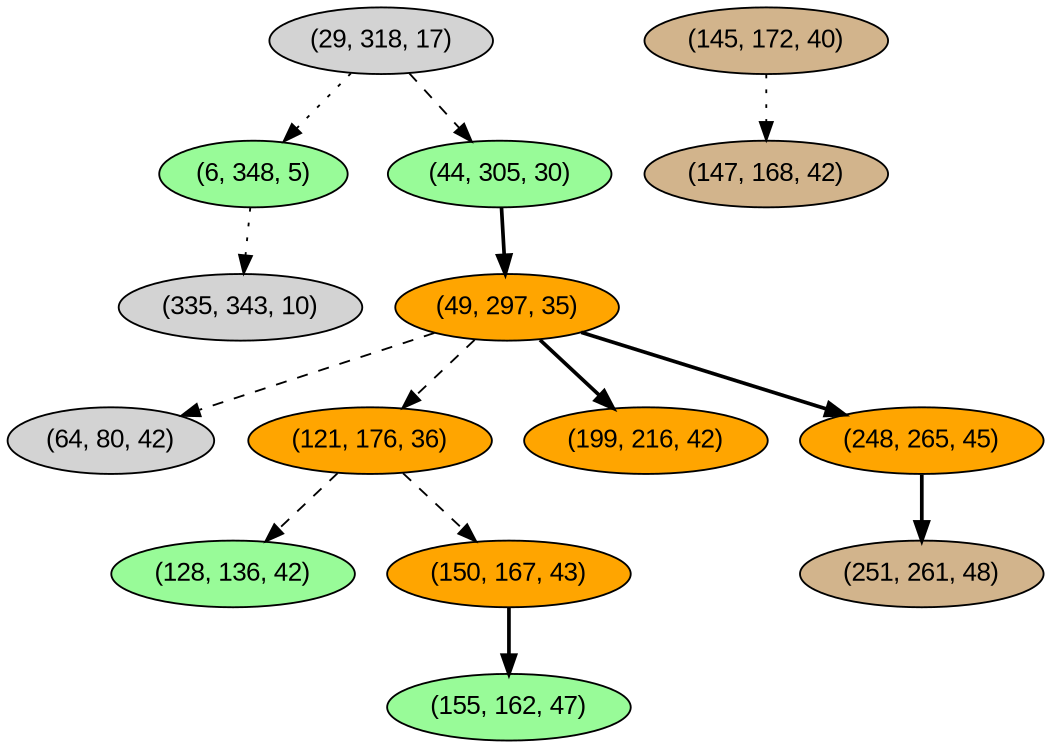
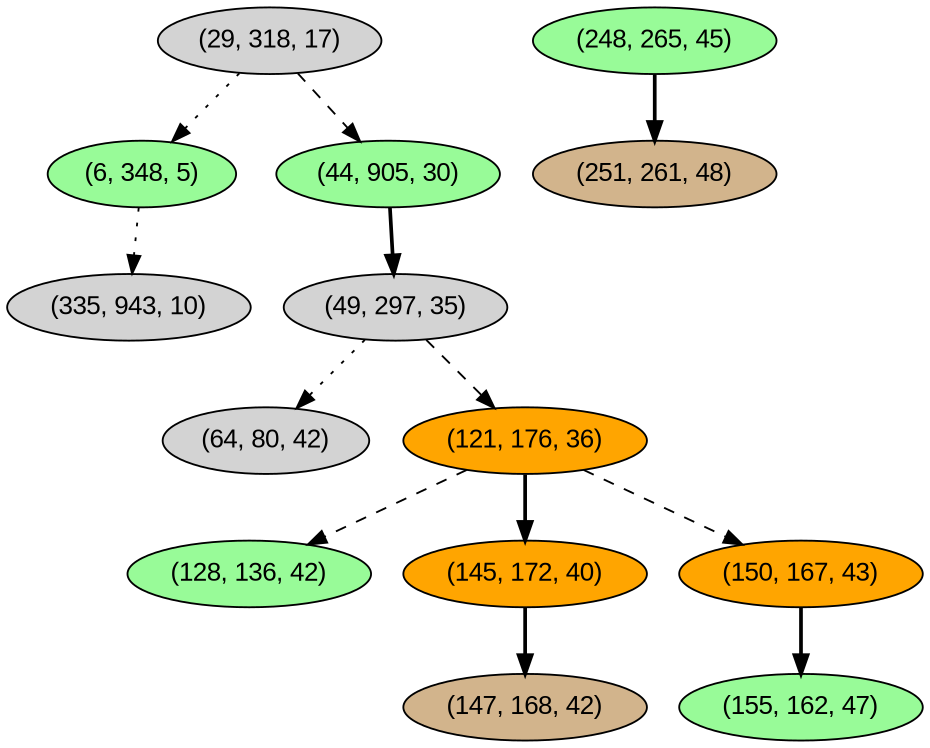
node "(145, 172, 40)": fillcolor tan -> orange
edge "(145, 172, 40)" -> "(147, 168, 42)": style dotted -> bold
node "(44, 305, 30)": label "(44, 305, 30)" -> "(44, 905, 30)"
node "(335, 343, 10)": label "(335, 343, 10)" -> "(335, 943, 10)"
node "(49, 297, 35)": fillcolor orange -> lightgrey
edge "(49, 297, 35)" -> "(64, 80, 42)": style dashed -> dotted
edge "(49, 297, 35)" -> "(248, 265, 45)": removed
node "(199, 216, 42)": removed
node "(248, 265, 45)": fillcolor orange -> palegreen
edge "(121, 176, 36)" -> "(145, 172, 40)": added
